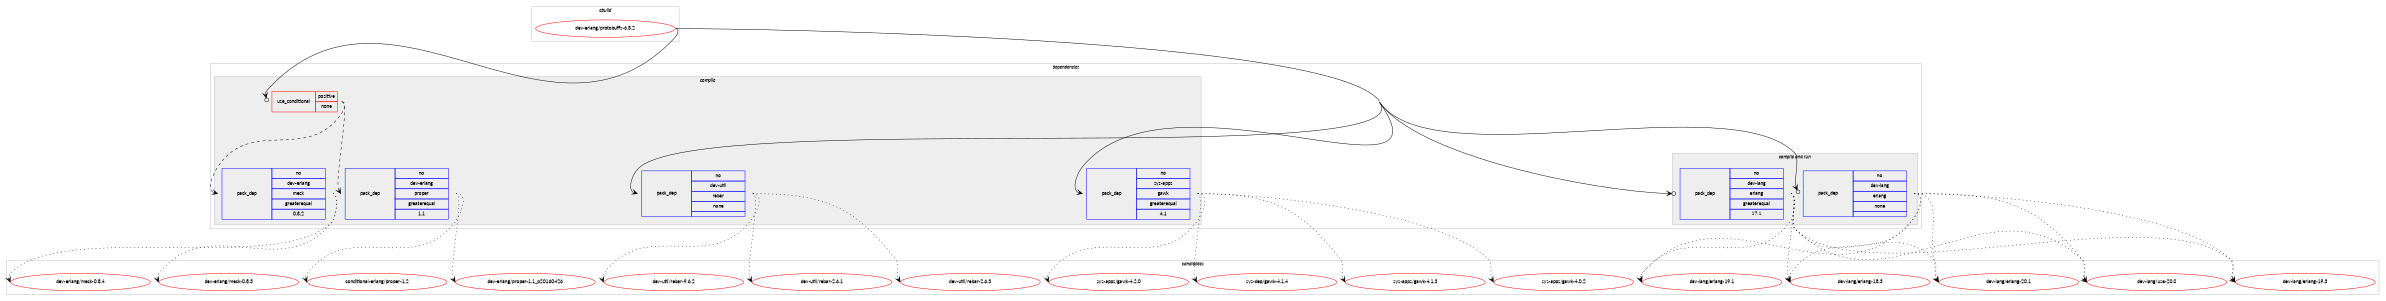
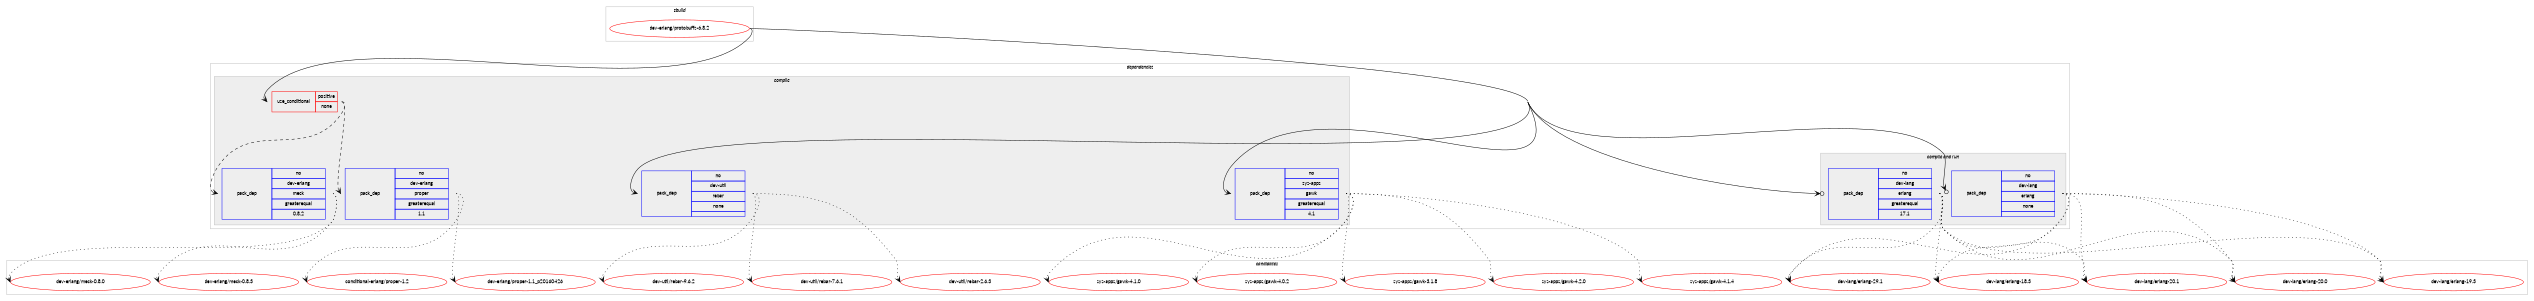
edge "dev-erlang/protobuffs-6.8.2" -> "use_conditional": arrowhead odotvee -> vee
node "dev-erlang/meck-0.8.4": label "dev-erlang/meck-0.8.4" -> "dev-erlang/meck-0.8.0"
node "dev-util/rebar-2.6.1": label "dev-util/rebar-2.6.1" -> "dev-util/rebar-7.6.1"
node "sys-dep/gawk-4.1.4": label "sys-dep/gawk-4.1.4" -> "sys-apps/gawk-4.1.4"
node "sys-apps/gawk-3.1.8": added
node "sys-apps/gawk-4.1.3": label "sys-apps/gawk-4.1.3" -> "sys-apps/gawk-4.1.0"
node "dev-lang/erlang-19.1": label "dev-lang/erlang-19.1" -> "dev-lang/erlang-29.1"
node "dev-lang/use-20.0": label "dev-lang/use-20.0" -> "dev-lang/erlang-20.0"
